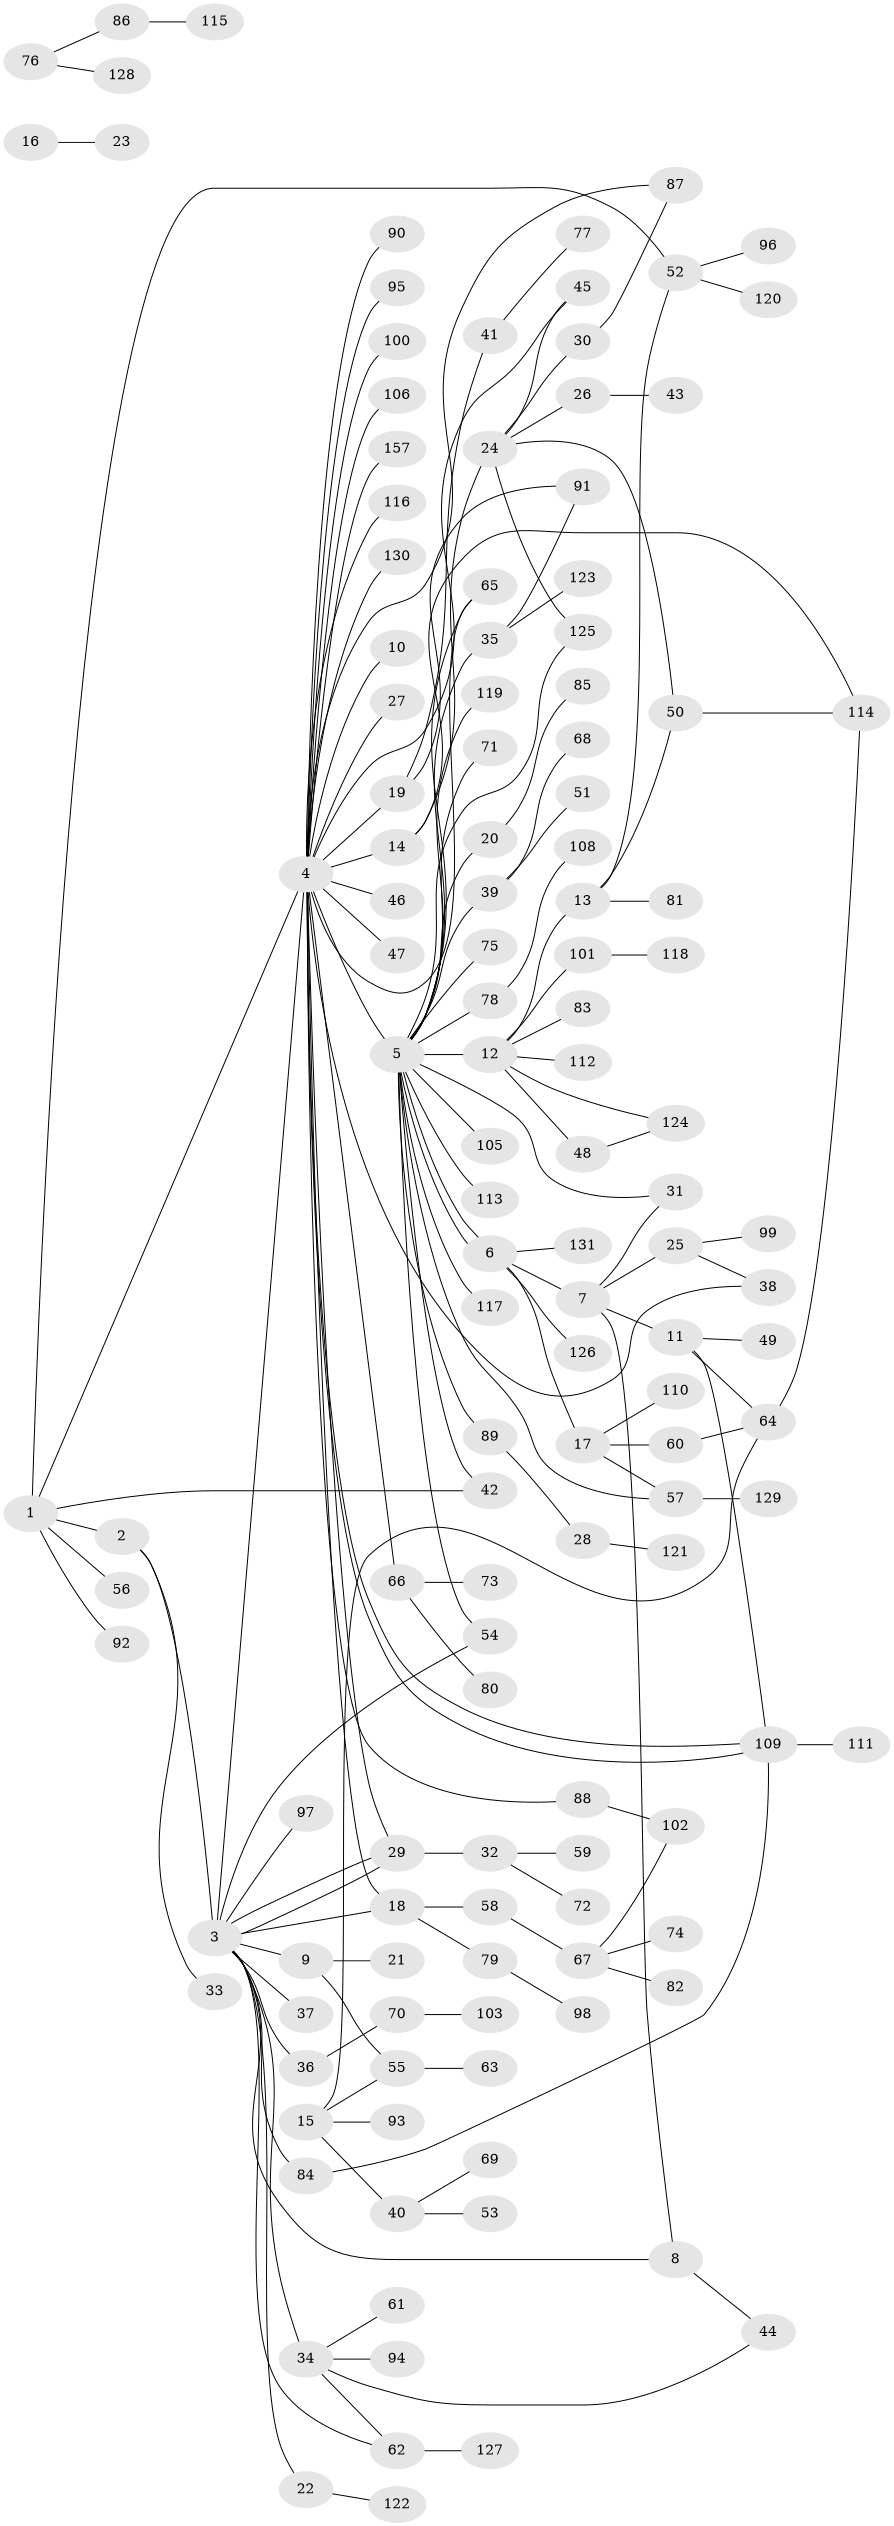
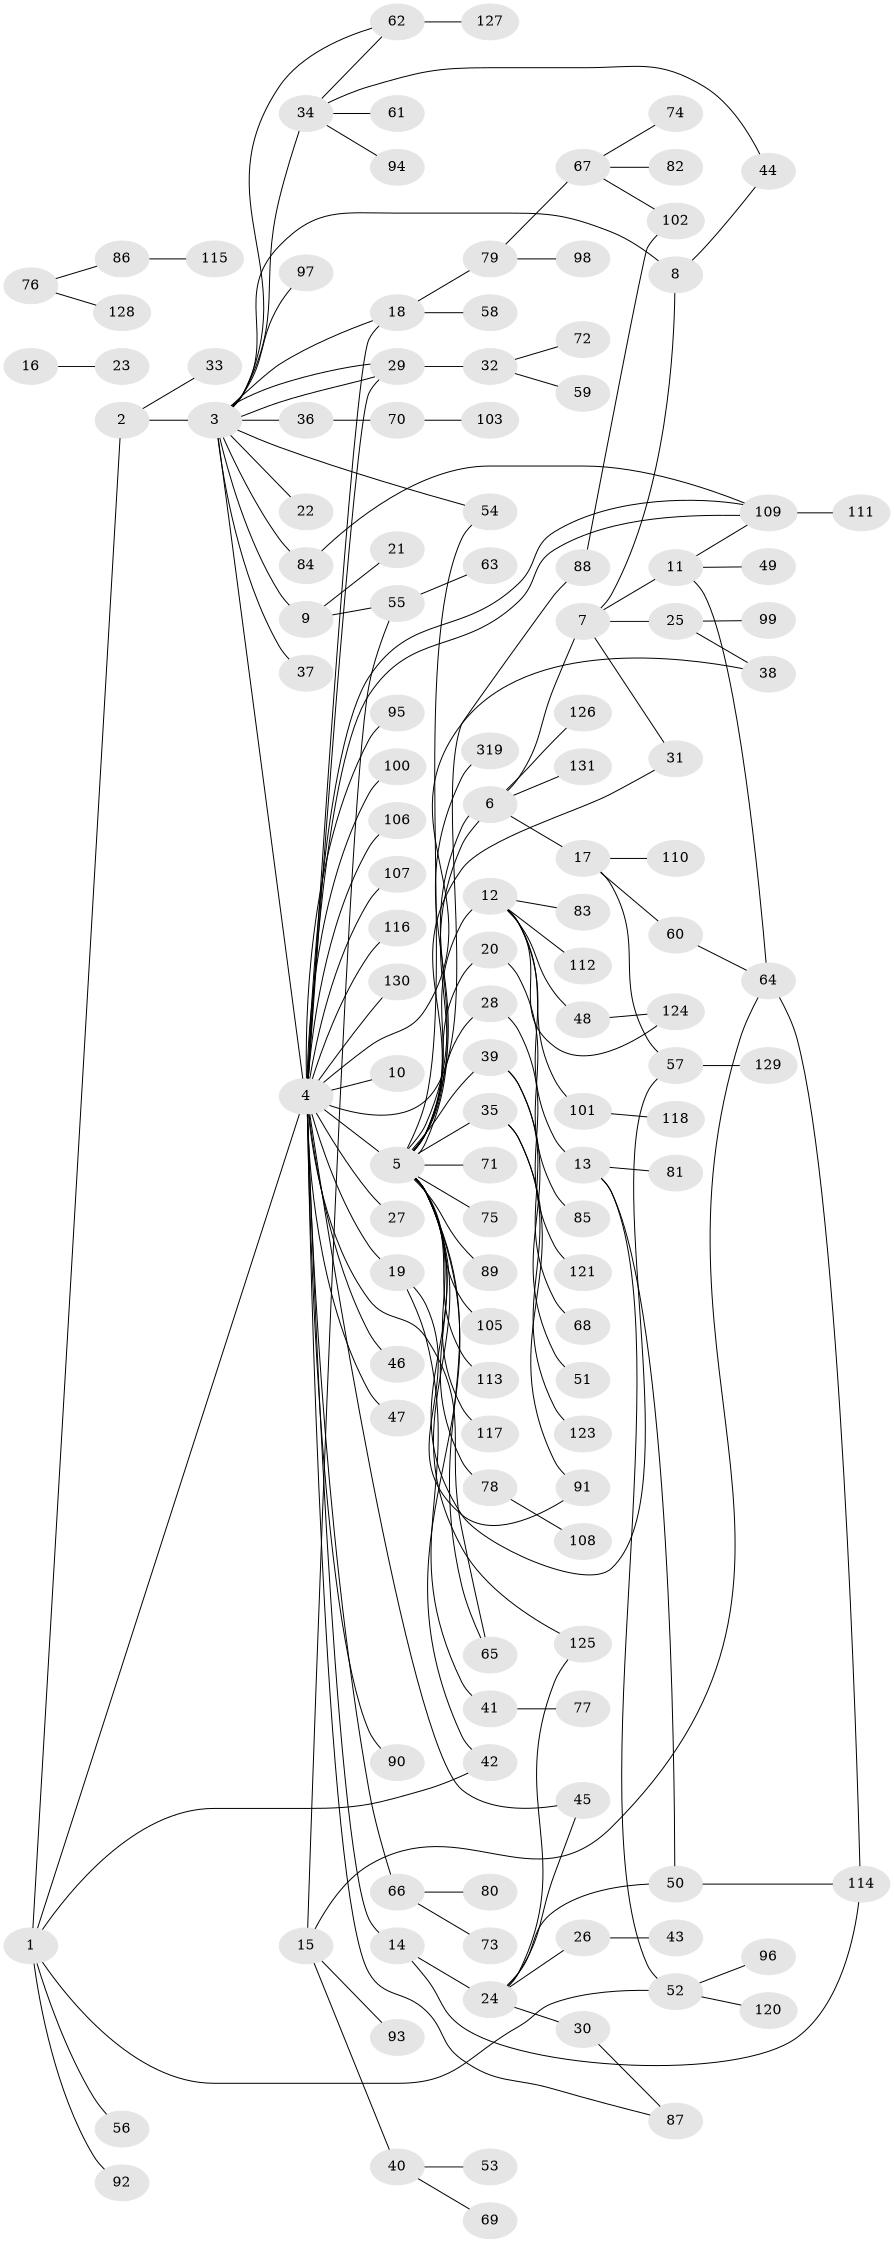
node "157": label "157" -> "107"
node "119": label "119" -> "319"
edge "89" -- "28": now "5" -- "28"
edge "58" -- "67": now "79" -- "67"
node "122": removed
